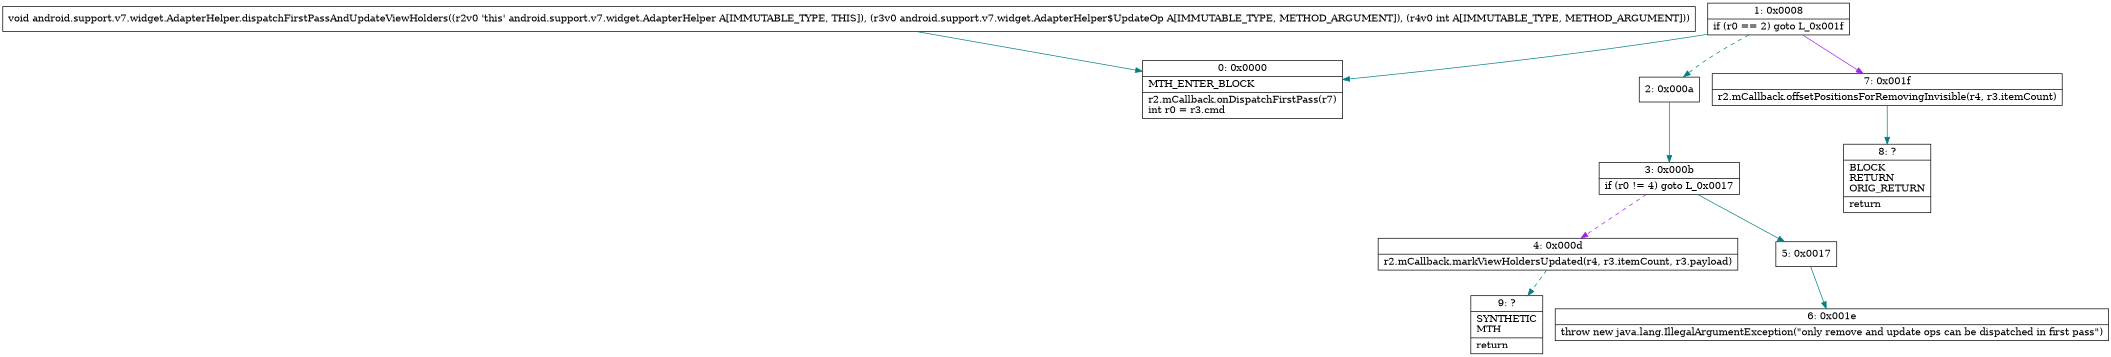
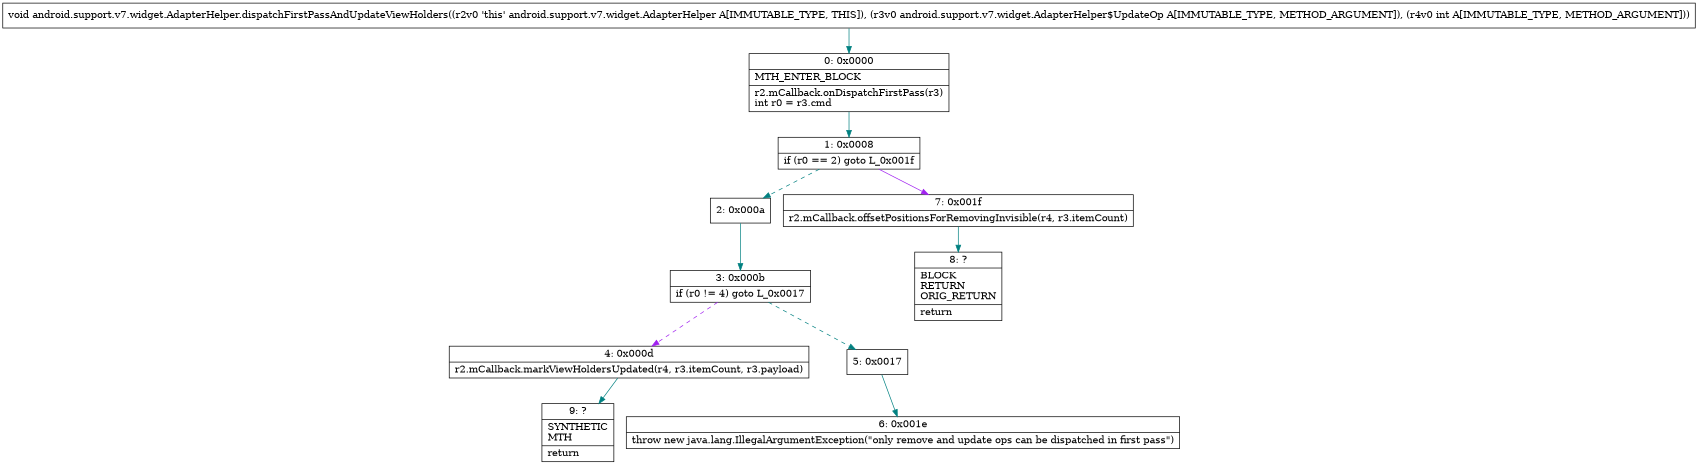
edge "1: 0x0008" -> "0: 0x0000": reversed
node "0: 0x0000": text "r2.mCallback.onDispatchFirstPass(r7)" -> "r2.mCallback.onDispatchFirstPass(r3)"
edge "3: 0x000b" -> "5: 0x0017": style solid -> dashed
edge "4: 0x000d" -> "9: ?": style dashed -> solid
